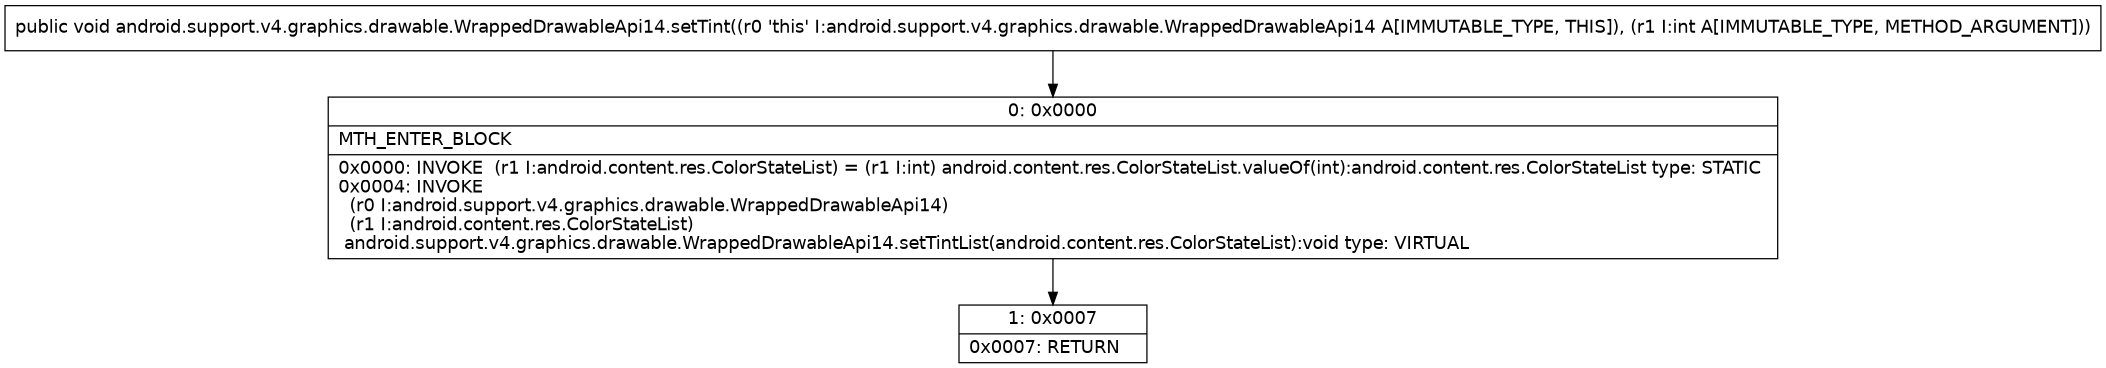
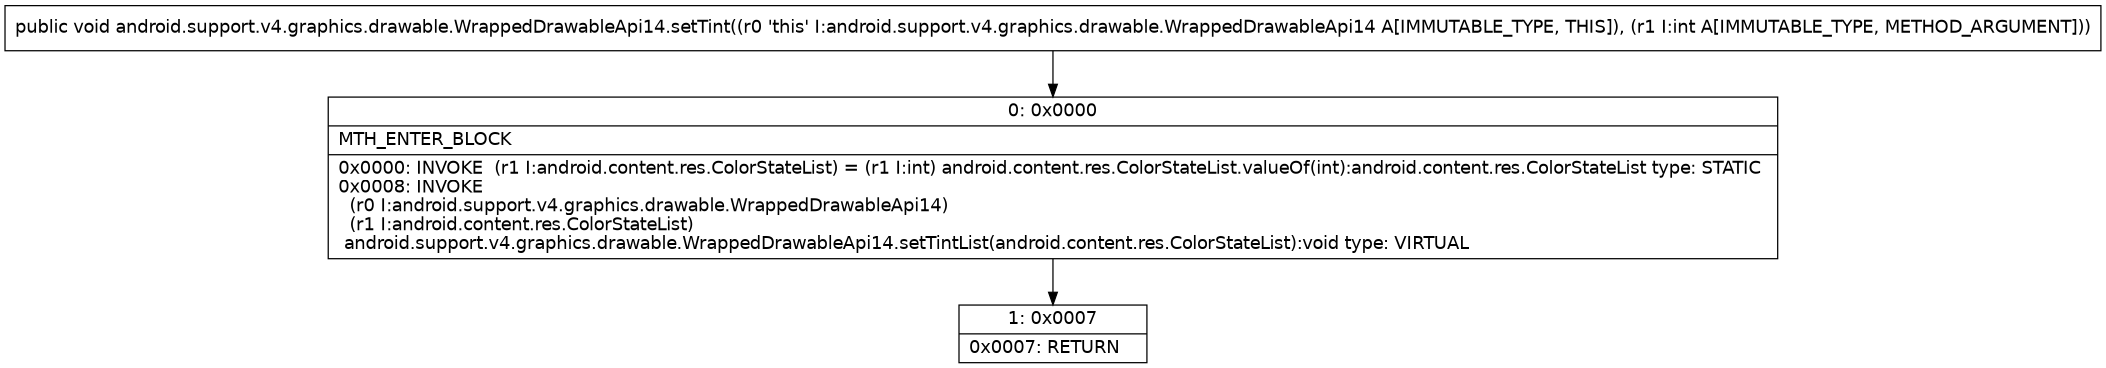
node "0: 0x0000": text "0x0004: INVOKE" -> "0x0008: INVOKE"
